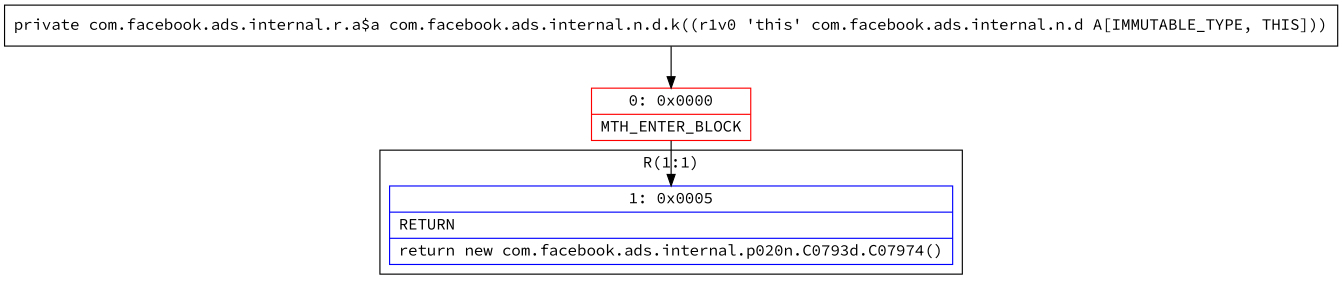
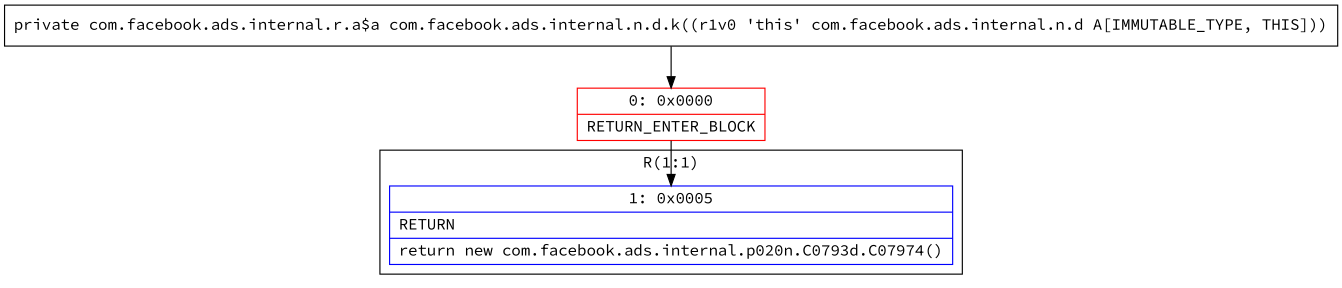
node "0: 0x0000": text "MTH_ENTER_BLOCK" -> "RETURN_ENTER_BLOCK"
